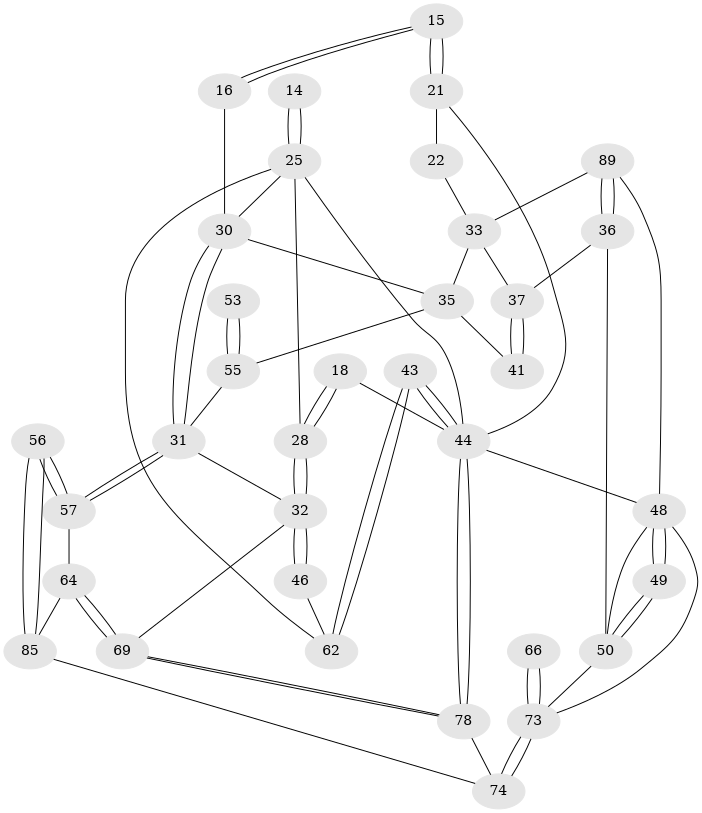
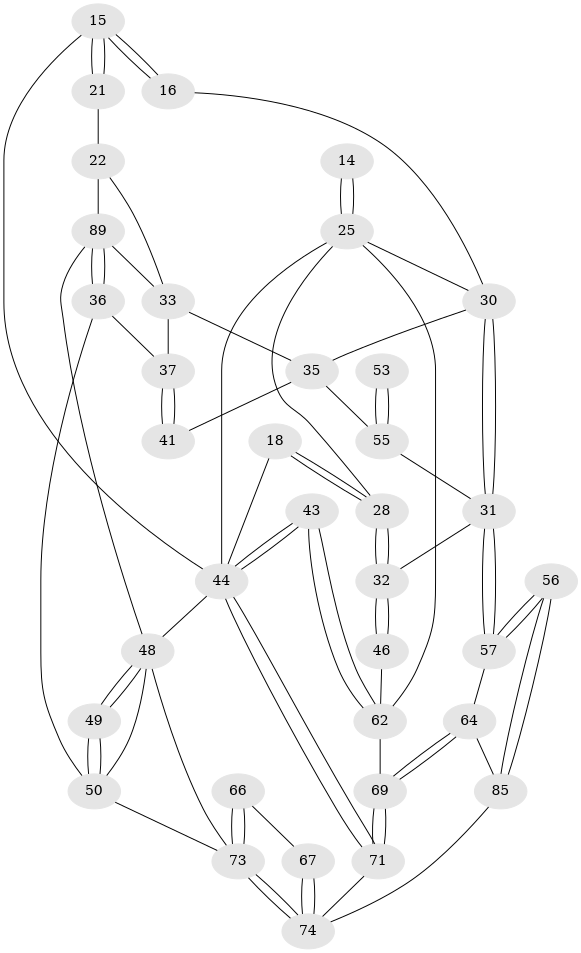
edge "22" -- "89": added
edge "21" -- "44": now "15" -- "44"
edge "32" -- "69": now "62" -- "69"
node "78": label "78" -> "71"
node "67": added
